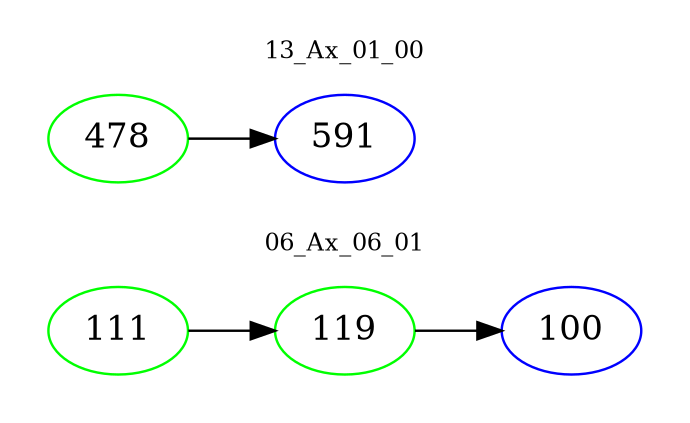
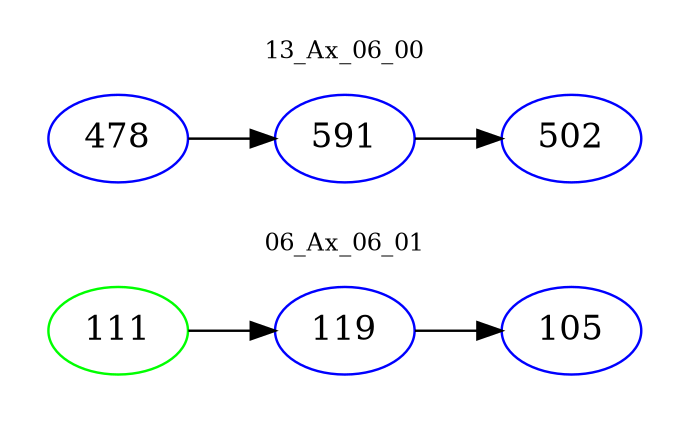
cluster "13_Ax_01_00": label "13_Ax_01_00" -> "13_Ax_06_00"
node "478": color green -> blue
node "502": added
node "119": color green -> blue
node "100": label "100" -> "105"
